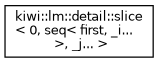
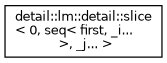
node "kiwi::lm::detail::slice < 0, seq< first, _i... >, _j... >": label "kiwi::lm::detail::slice < 0, seq< first, _i... >, _j... >" -> "detail::lm::detail::slice < 0, seq< first, _i... >, _j... >"
